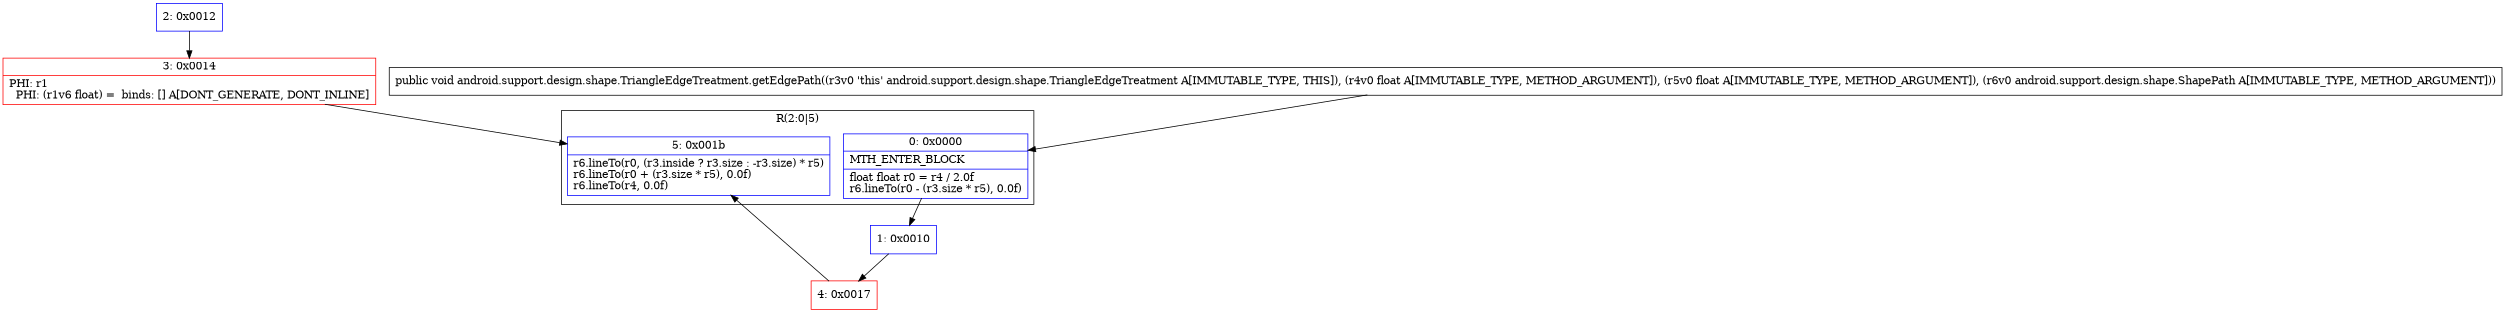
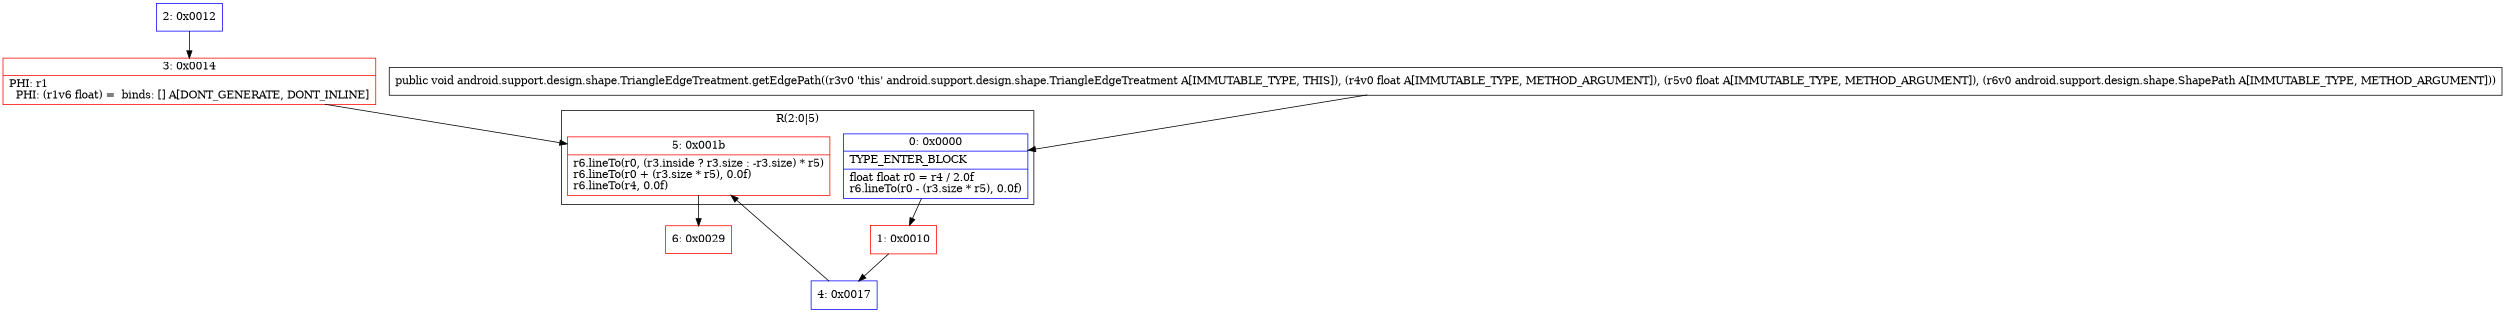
node "0: 0x0000": text "MTH_ENTER_BLOCK" -> "TYPE_ENTER_BLOCK"
node "5: 0x001b": color blue -> red
node "6: 0x0029": added
node "1: 0x0010": color blue -> red
node "4: 0x0017": color red -> blue
